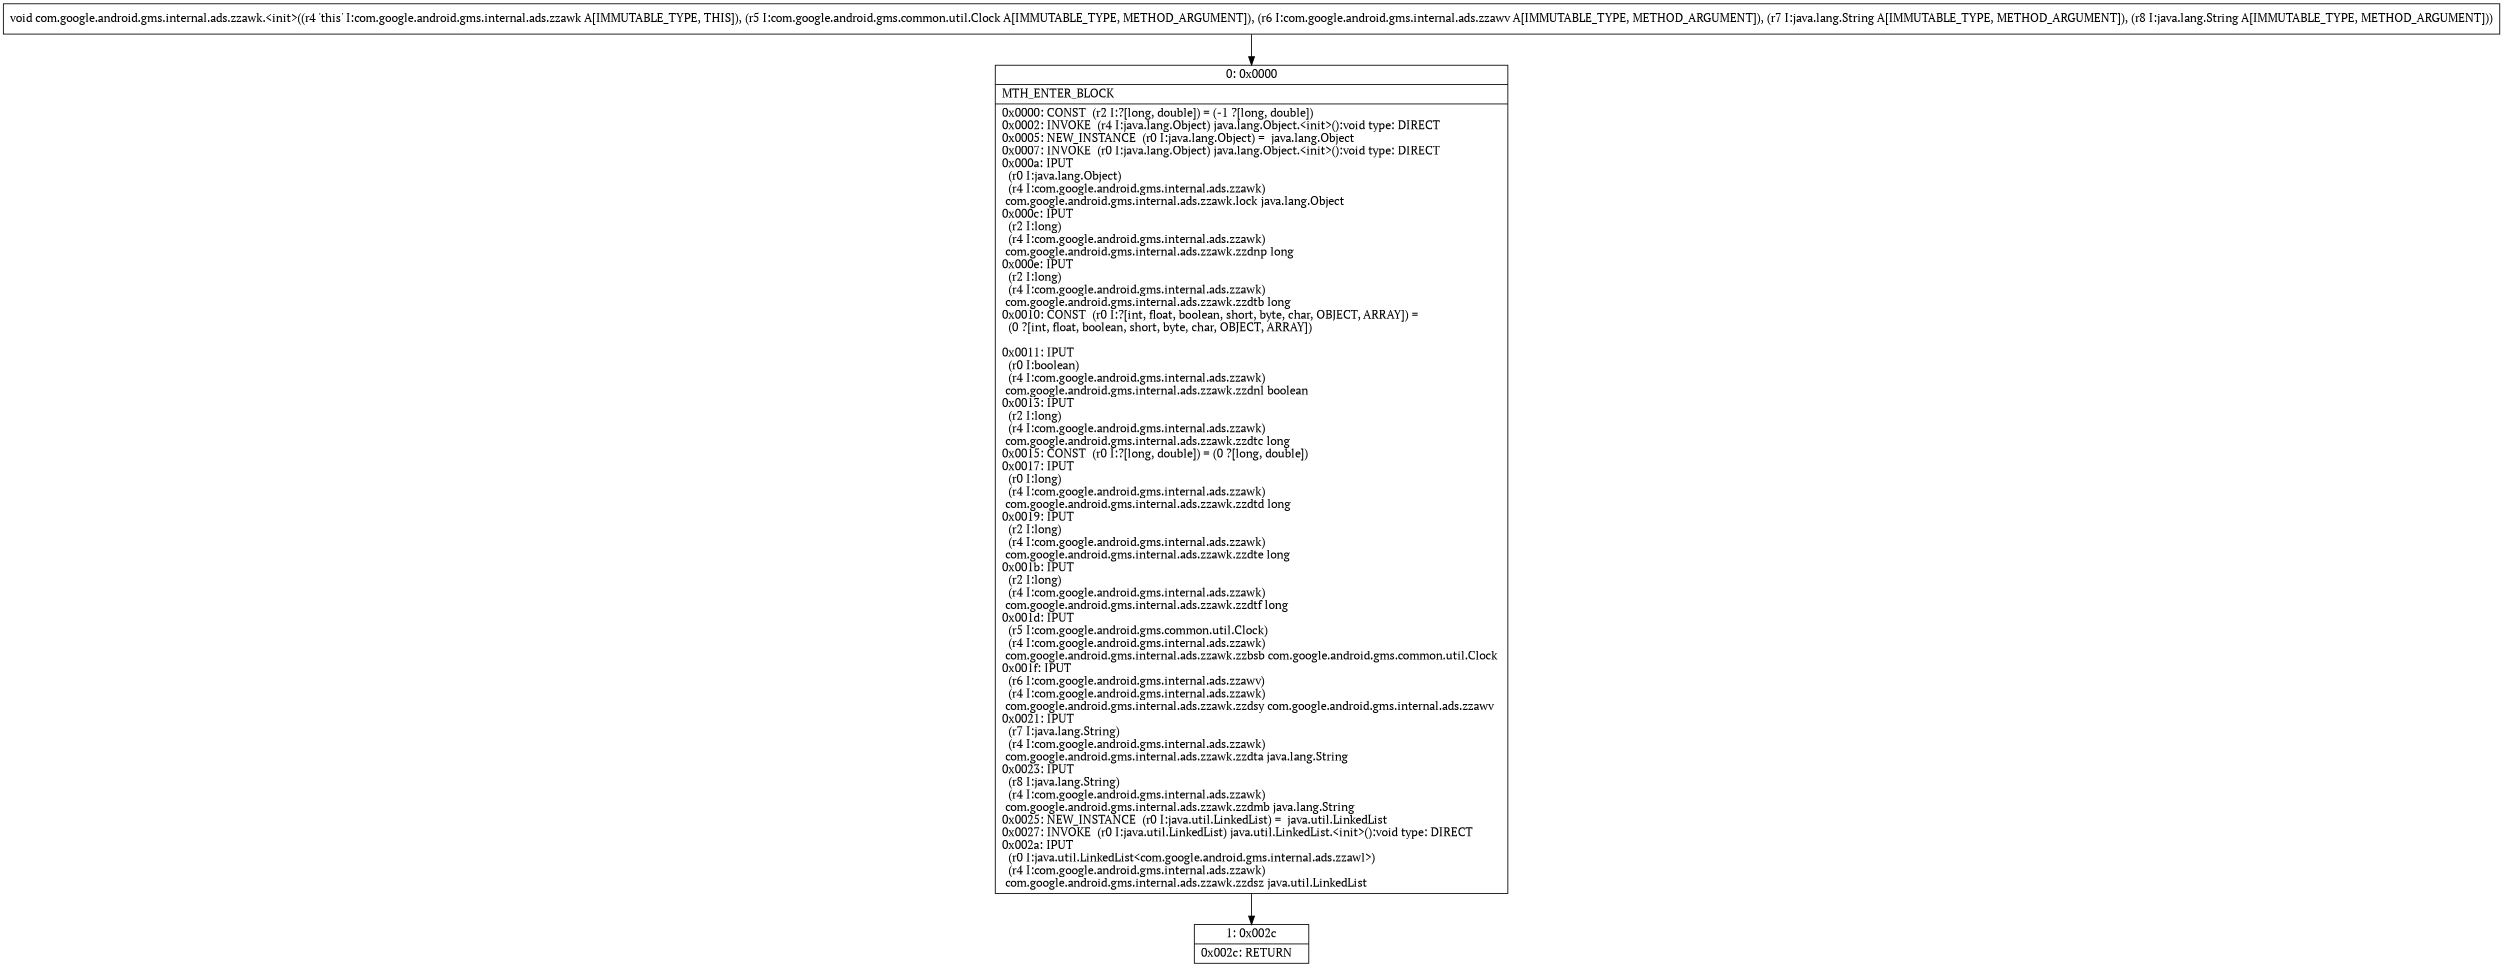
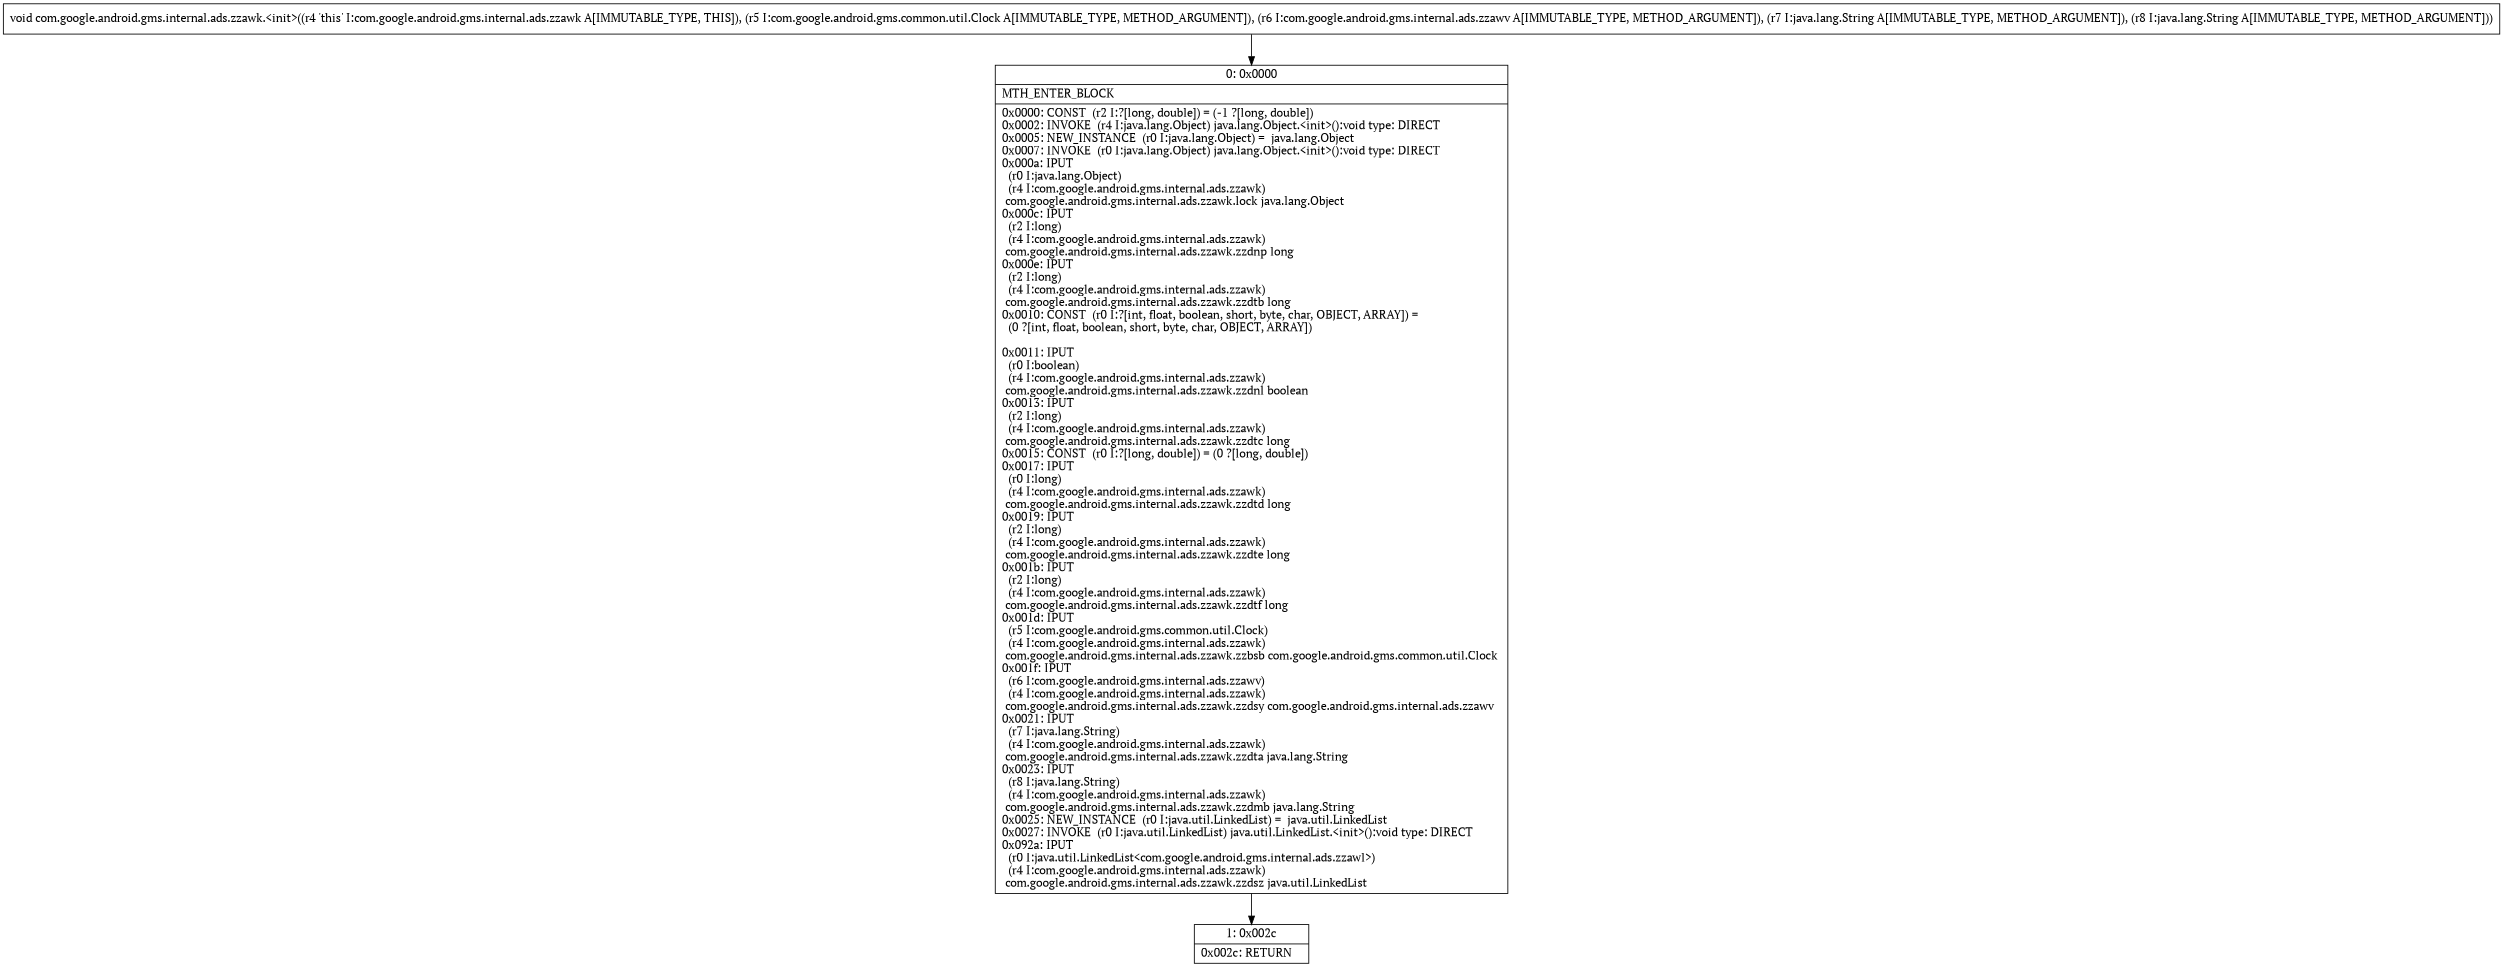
node "0: 0x0000": text "0x002a: IPUT" -> "0x092a: IPUT"
